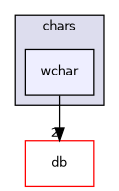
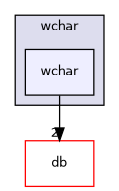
cluster "chars": label "chars" -> "wchar"
